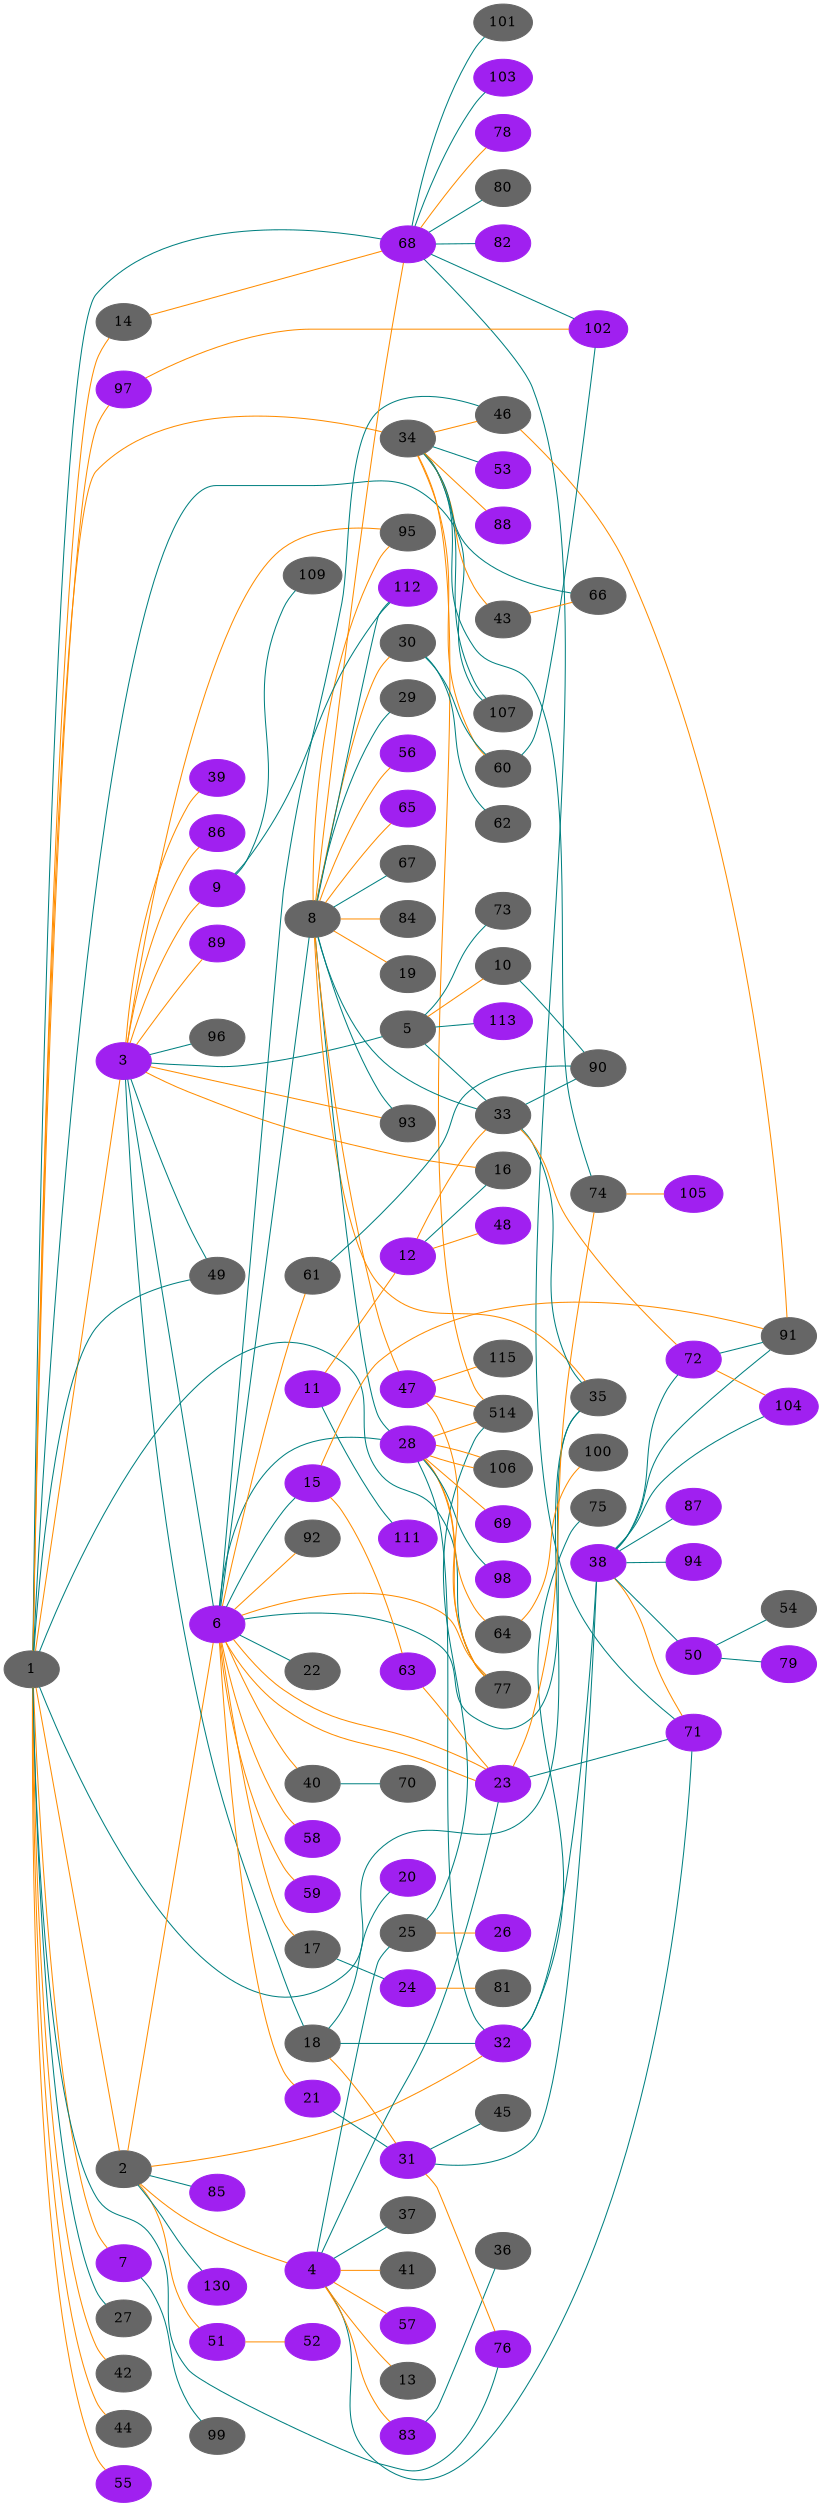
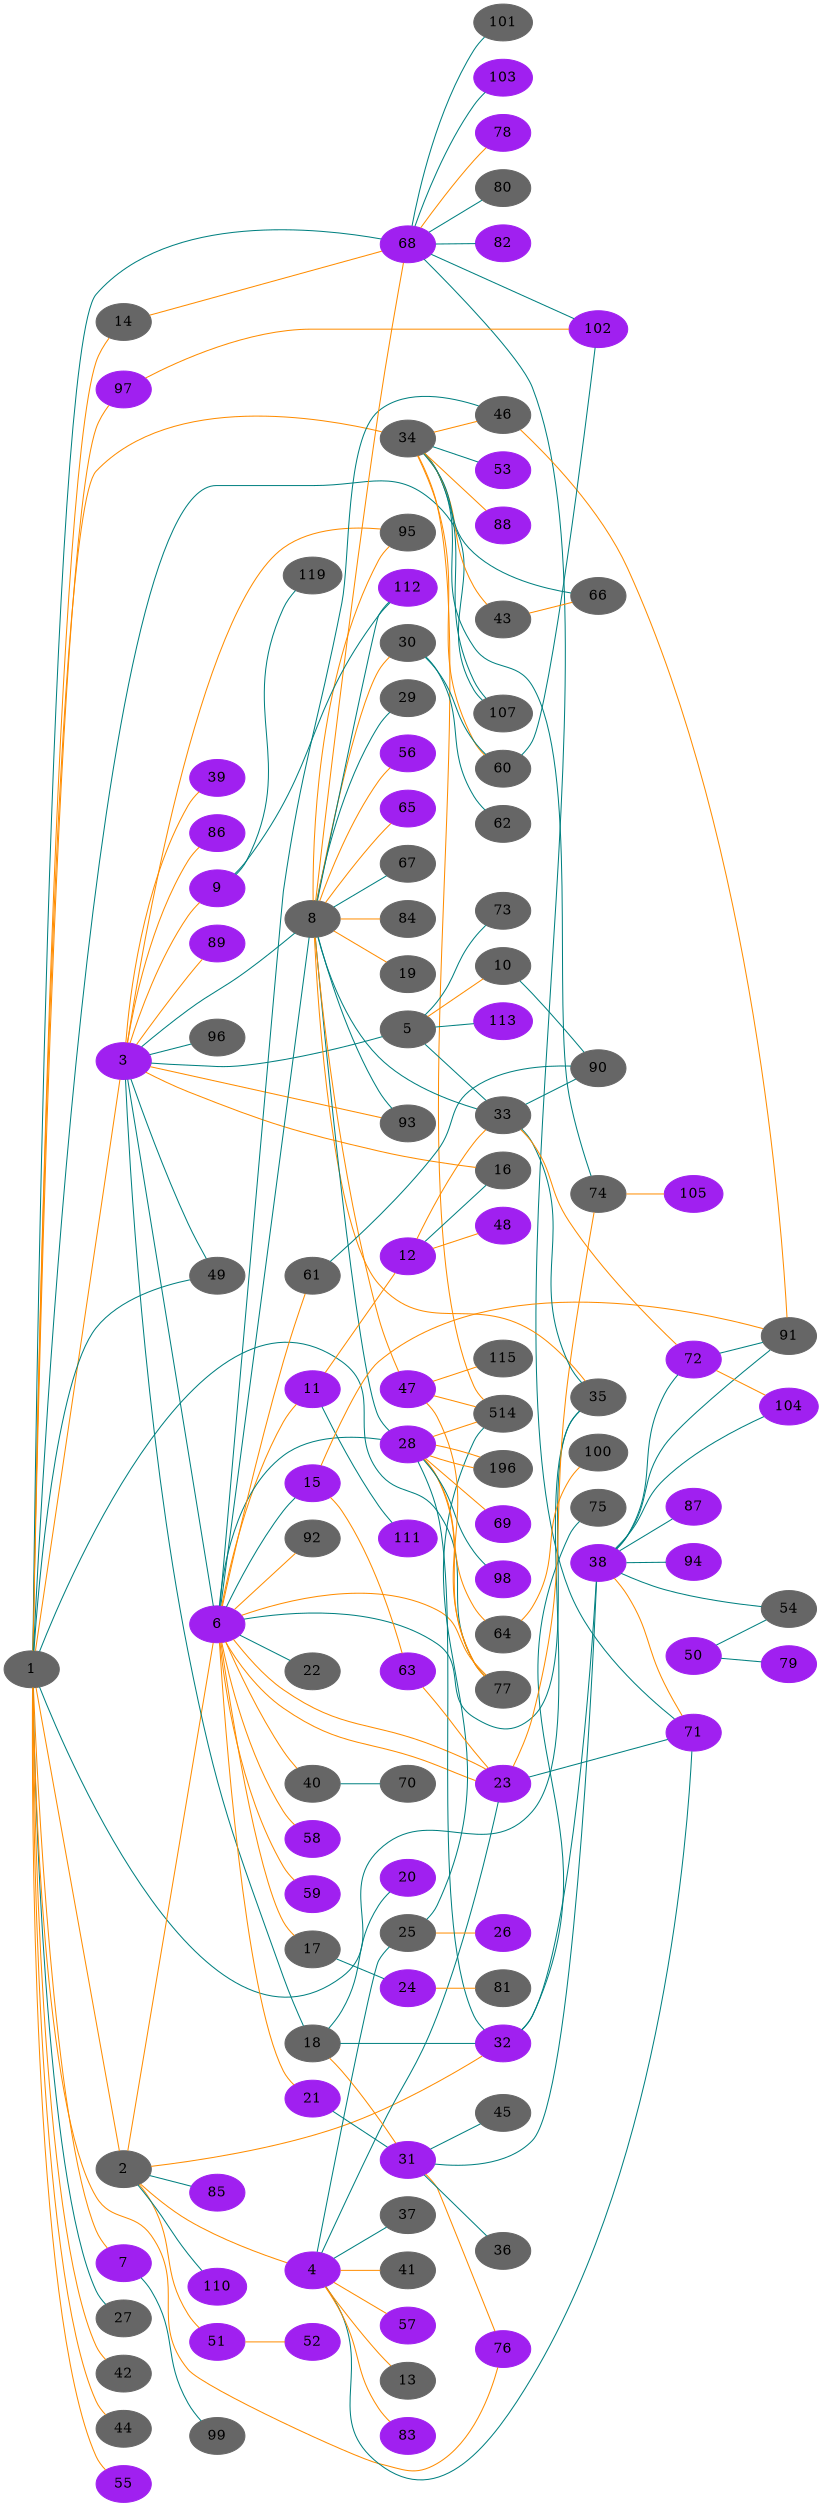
node "109": label "109" -> "119"
edge "8" -- "3": added
edge "11" -- "6": added
node "106": label "106" -> "196"
edge "38" -- "50": now "38" -- "54"
edge "1" -- "76": color teal -> darkorange
node "130": label "130" -> "110"
edge "36" -- "83": now "36" -- "31"
